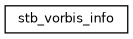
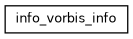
node "stb_vorbis_info": label "stb_vorbis_info" -> "info_vorbis_info"
